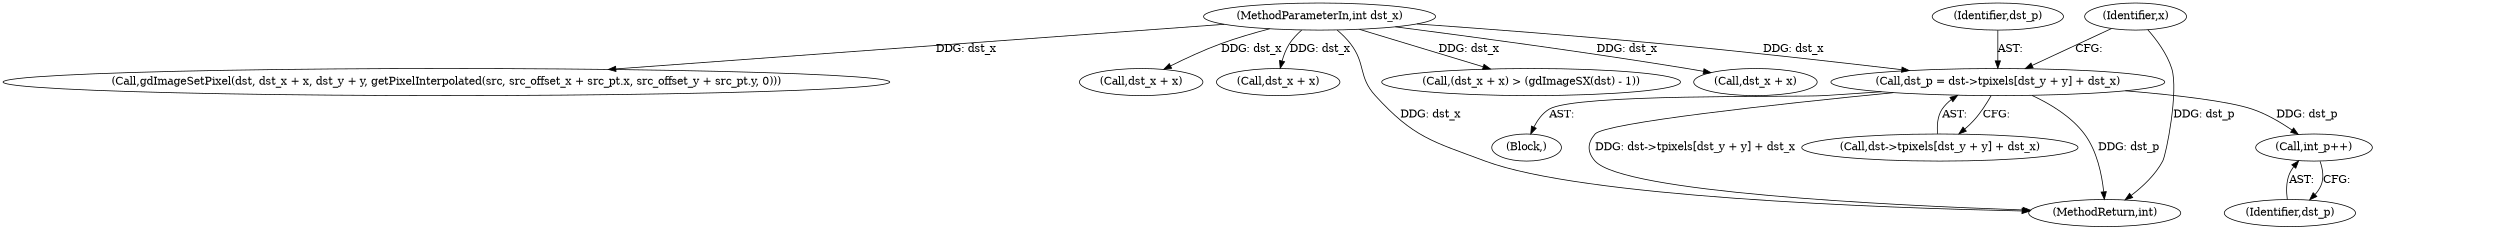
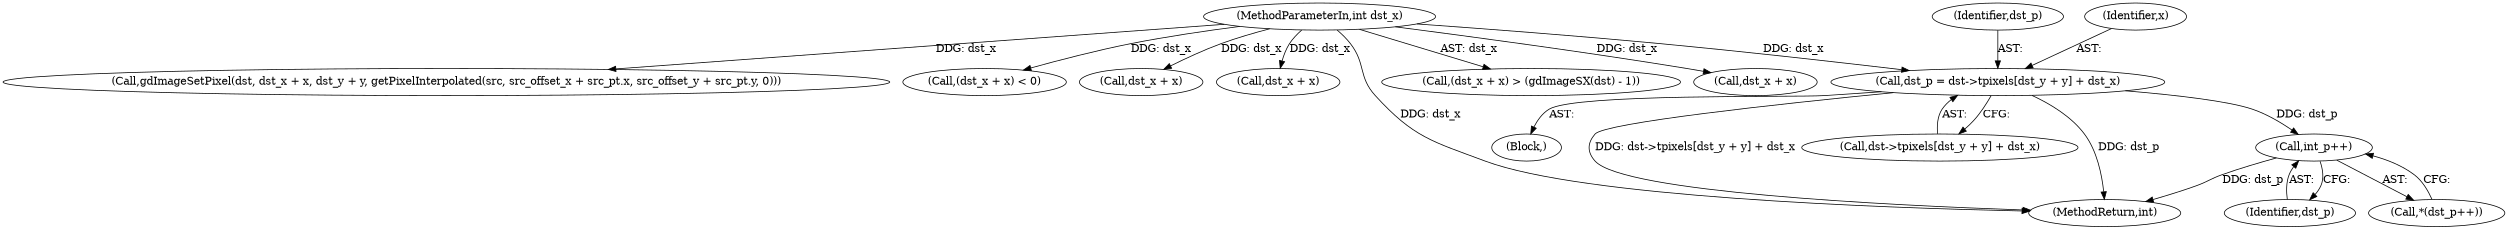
edge "(MethodParameterIn,int dst_x)" -> "(Call,(dst_x + x) > (gdImageSX(dst) - 1))": label "DDG: dst_x" -> "AST: dst_x"
edge "(Identifier,x)" -> "(Call,dst_p = dst->tpixels[dst_y + y] + dst_x)": label "CFG: " -> "AST: "
node "(Call,(dst_x + x) < 0)": added
edge "(Identifier,x)" -> "(MethodReturn,int)": now "(Call,int_p++)" -> "(MethodReturn,int)"
node "(Call,*(dst_p++))": added
